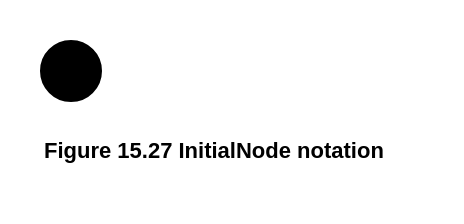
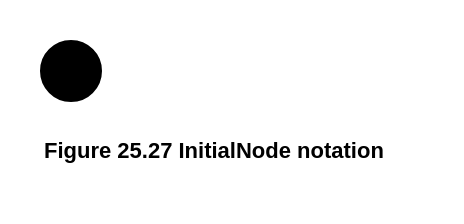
node "Figure 15.27 InitialNode notation": label "Figure 15.27 InitialNode notation" -> "Figure 25.27 InitialNode notation"
